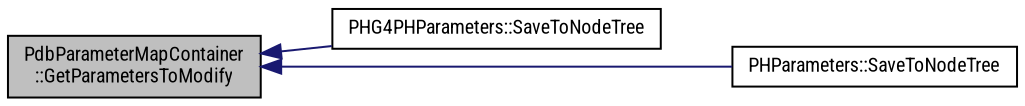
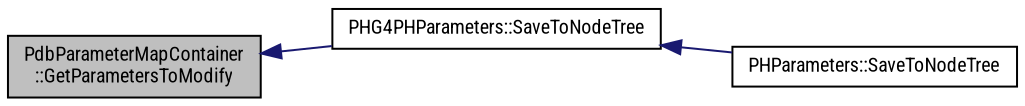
edge "PHParameters::SaveToNodeTree" -> "PdbParameterMapContainer ::GetParametersToModify": now "PHParameters::SaveToNodeTree" -> "PHG4PHParameters::SaveToNodeTree"
